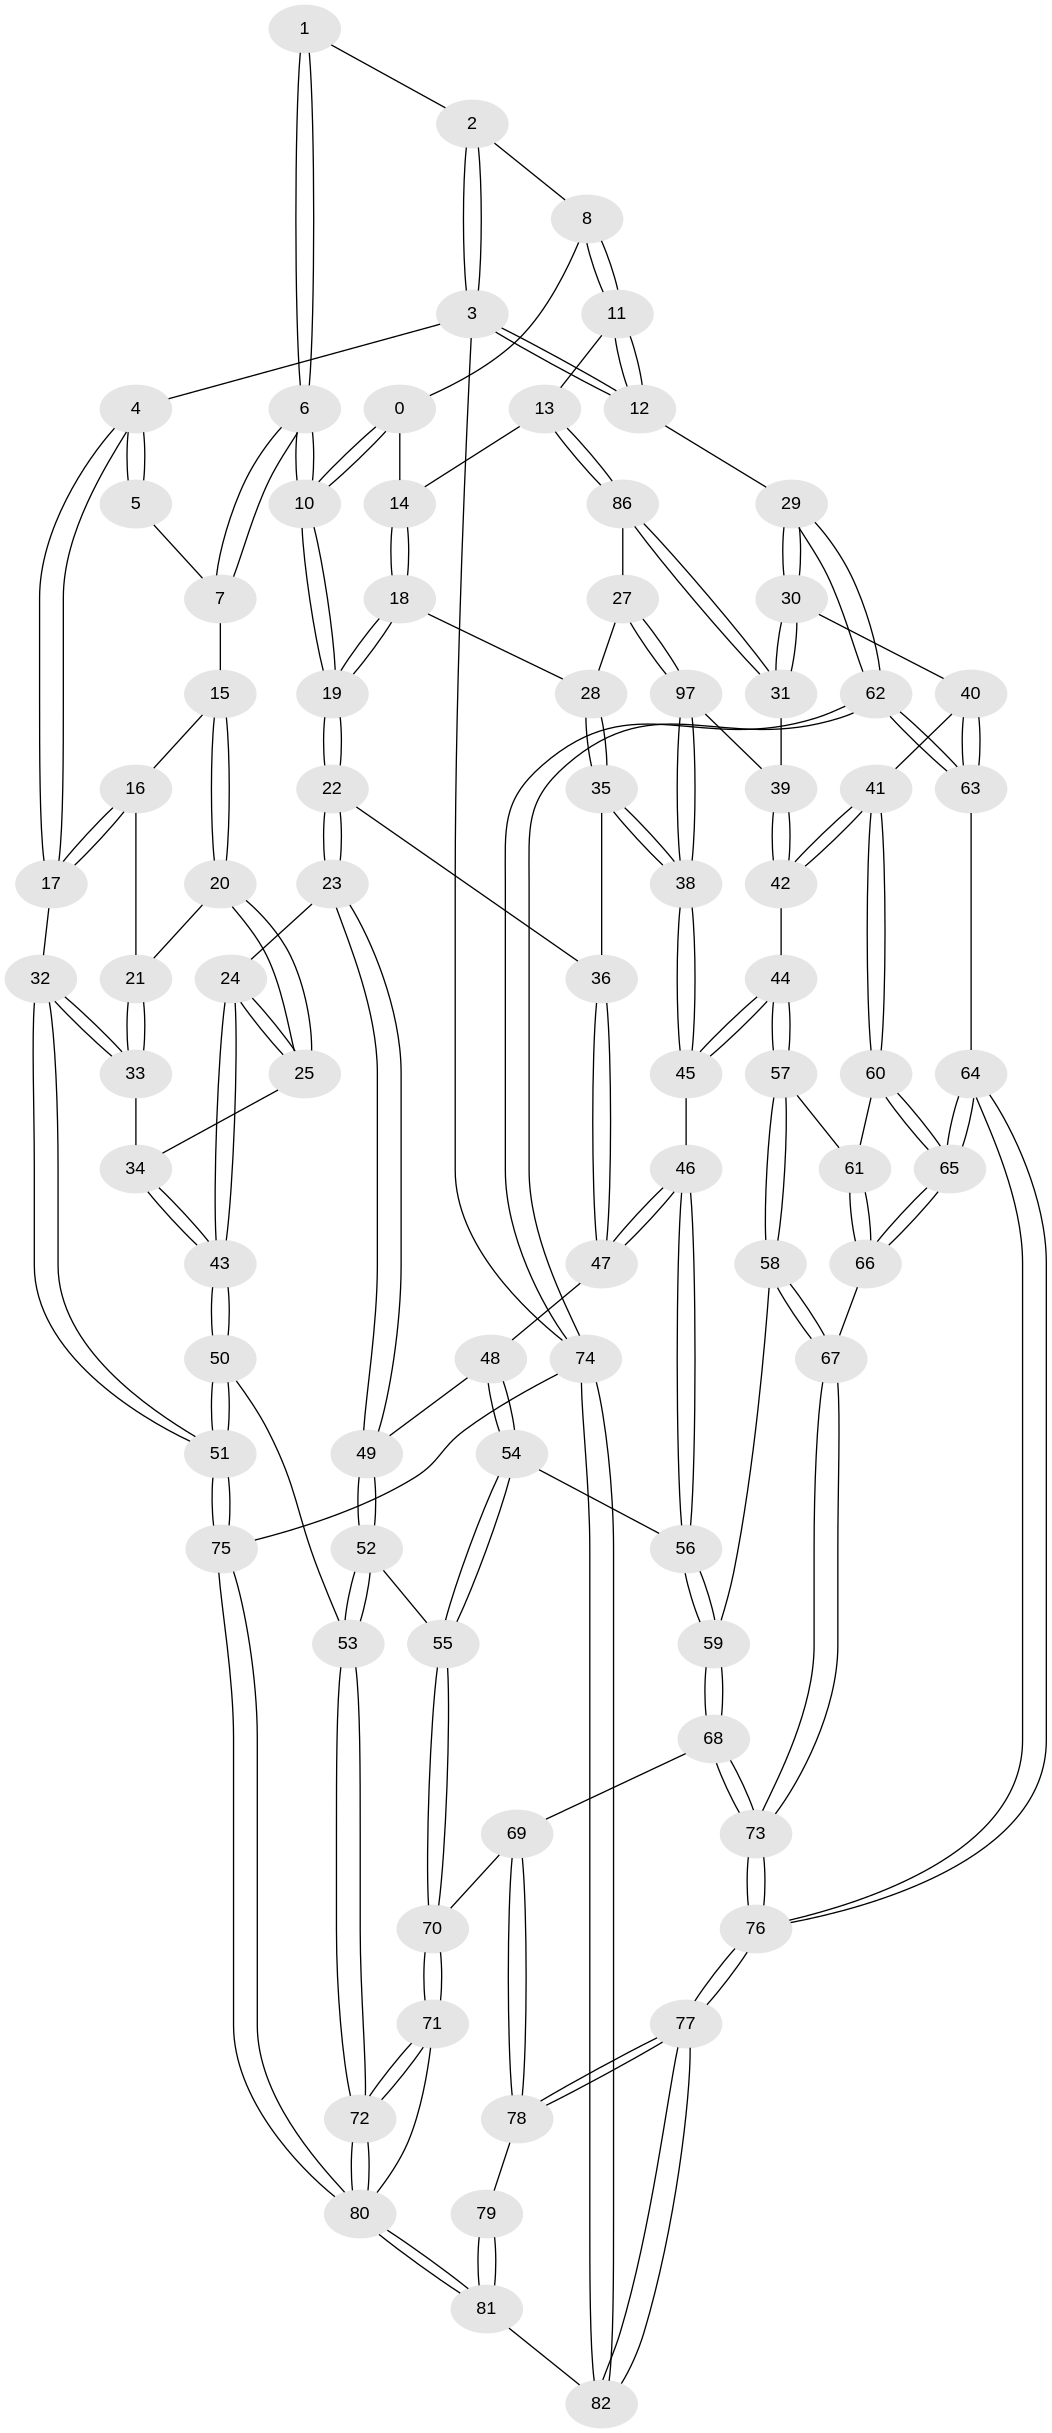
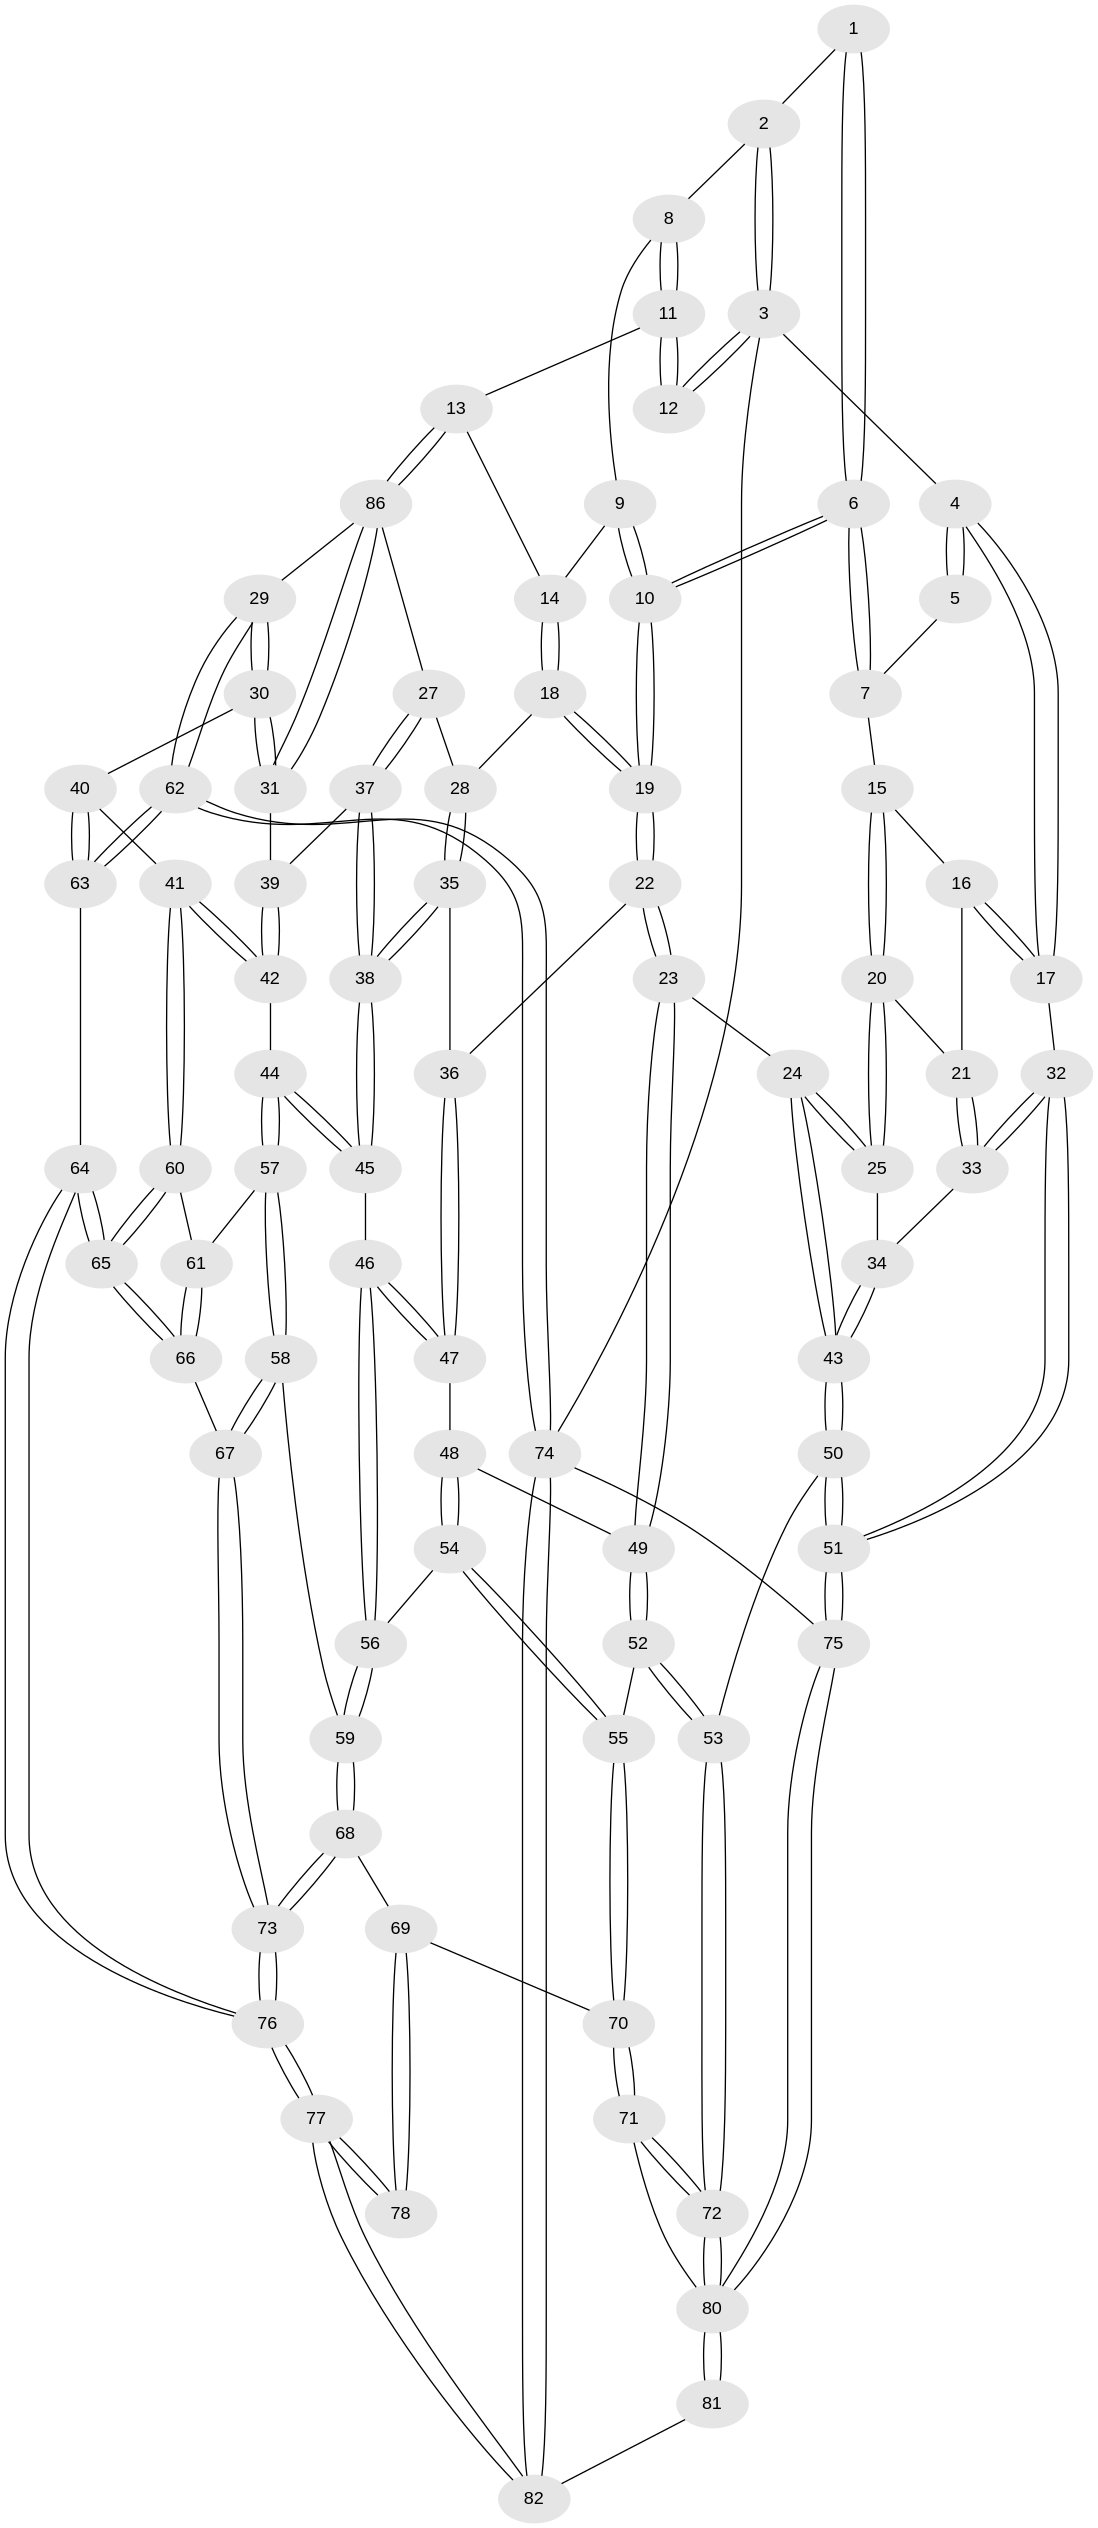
node "0": label "0" -> "9"
edge "12" -- "29": now "86" -- "29"
node "97": label "97" -> "37"
node "79": removed
